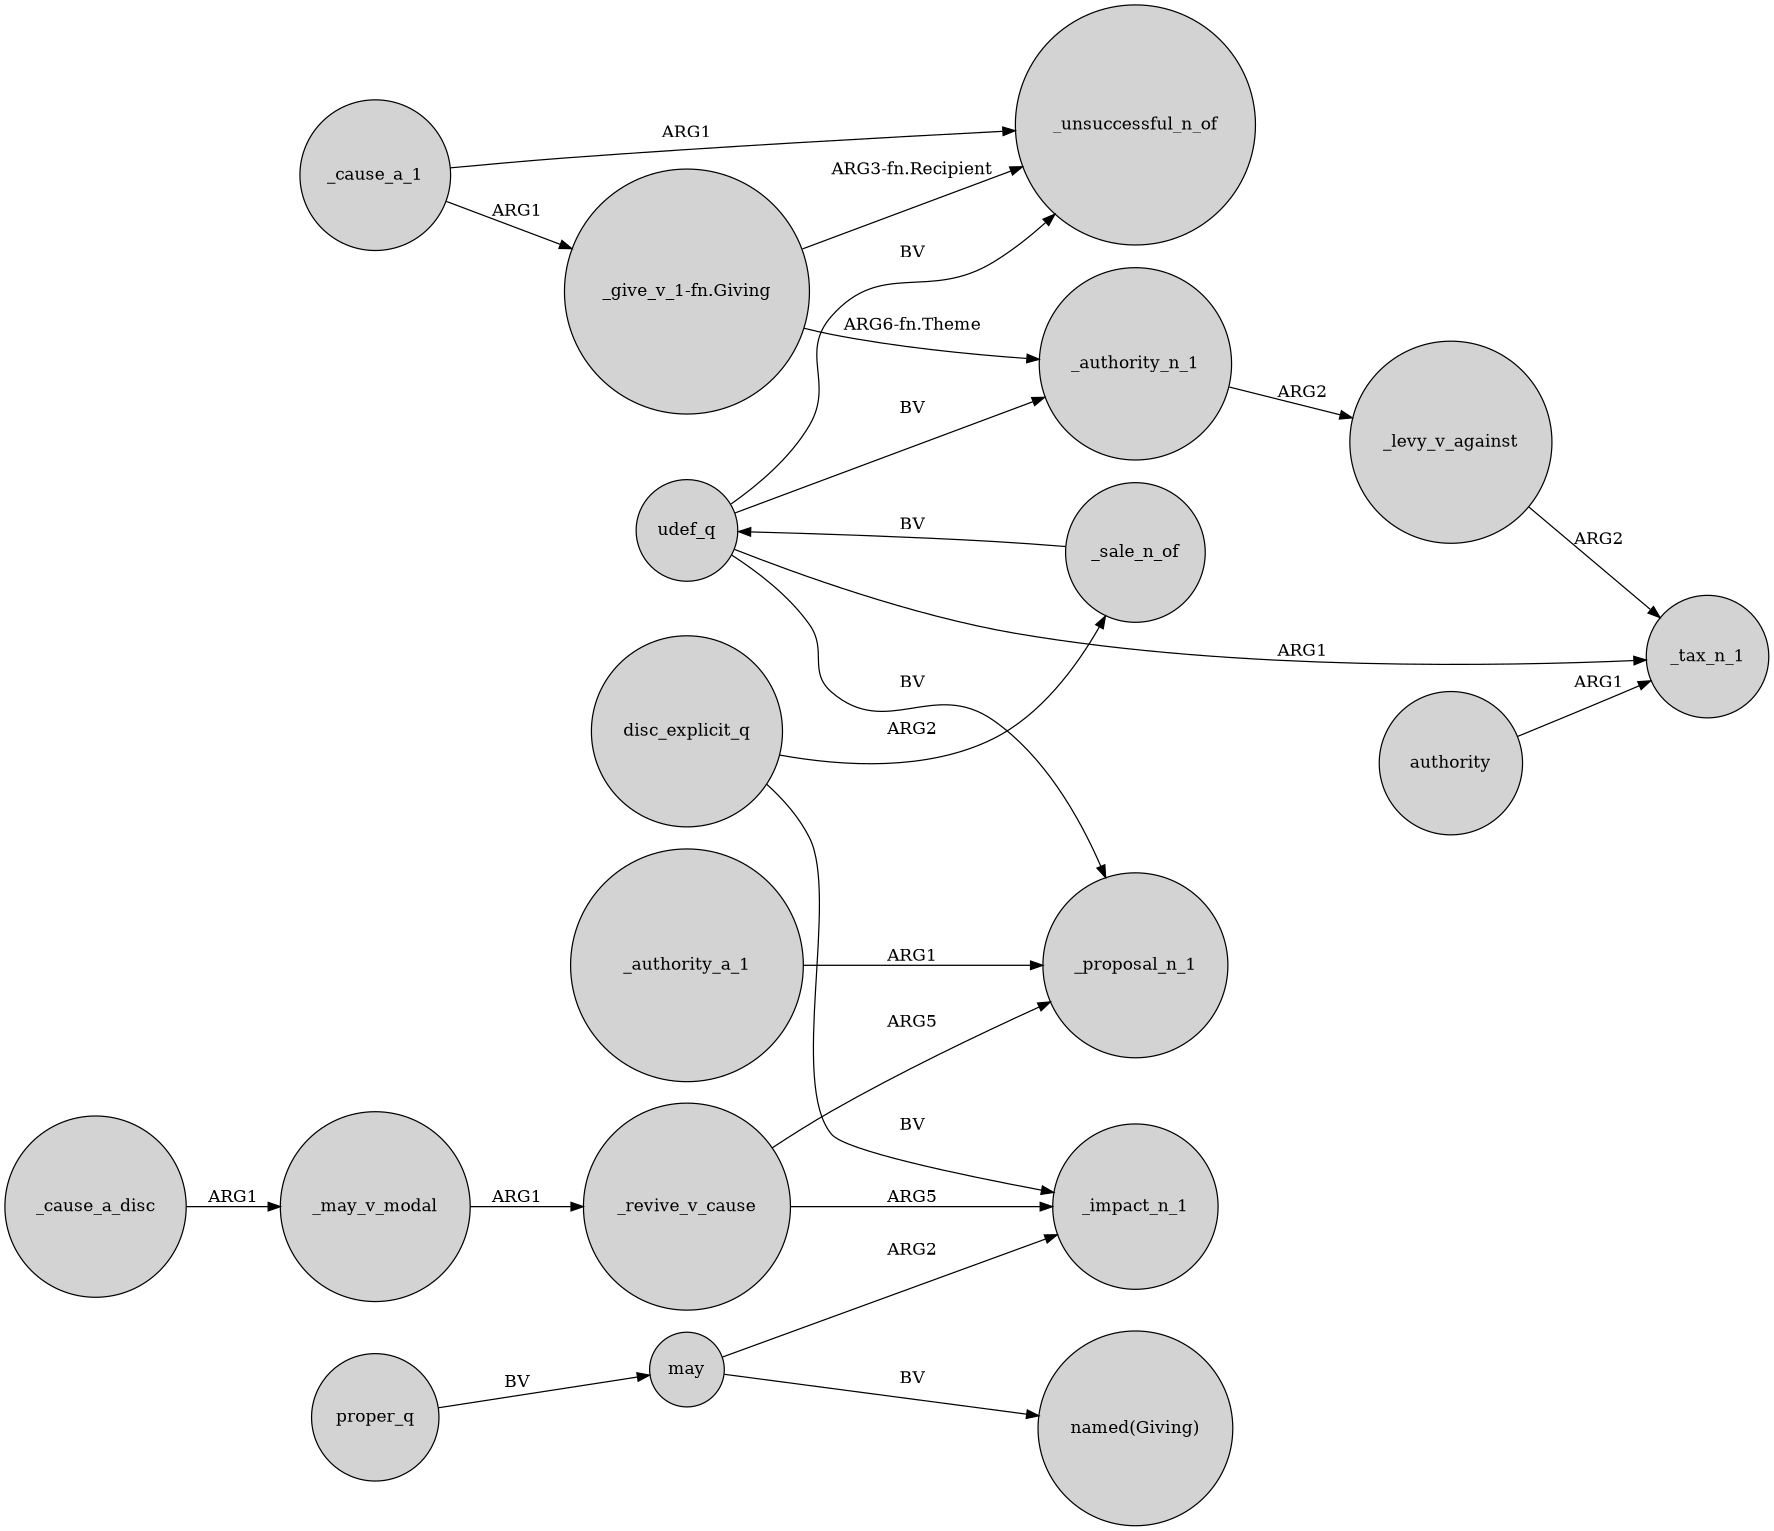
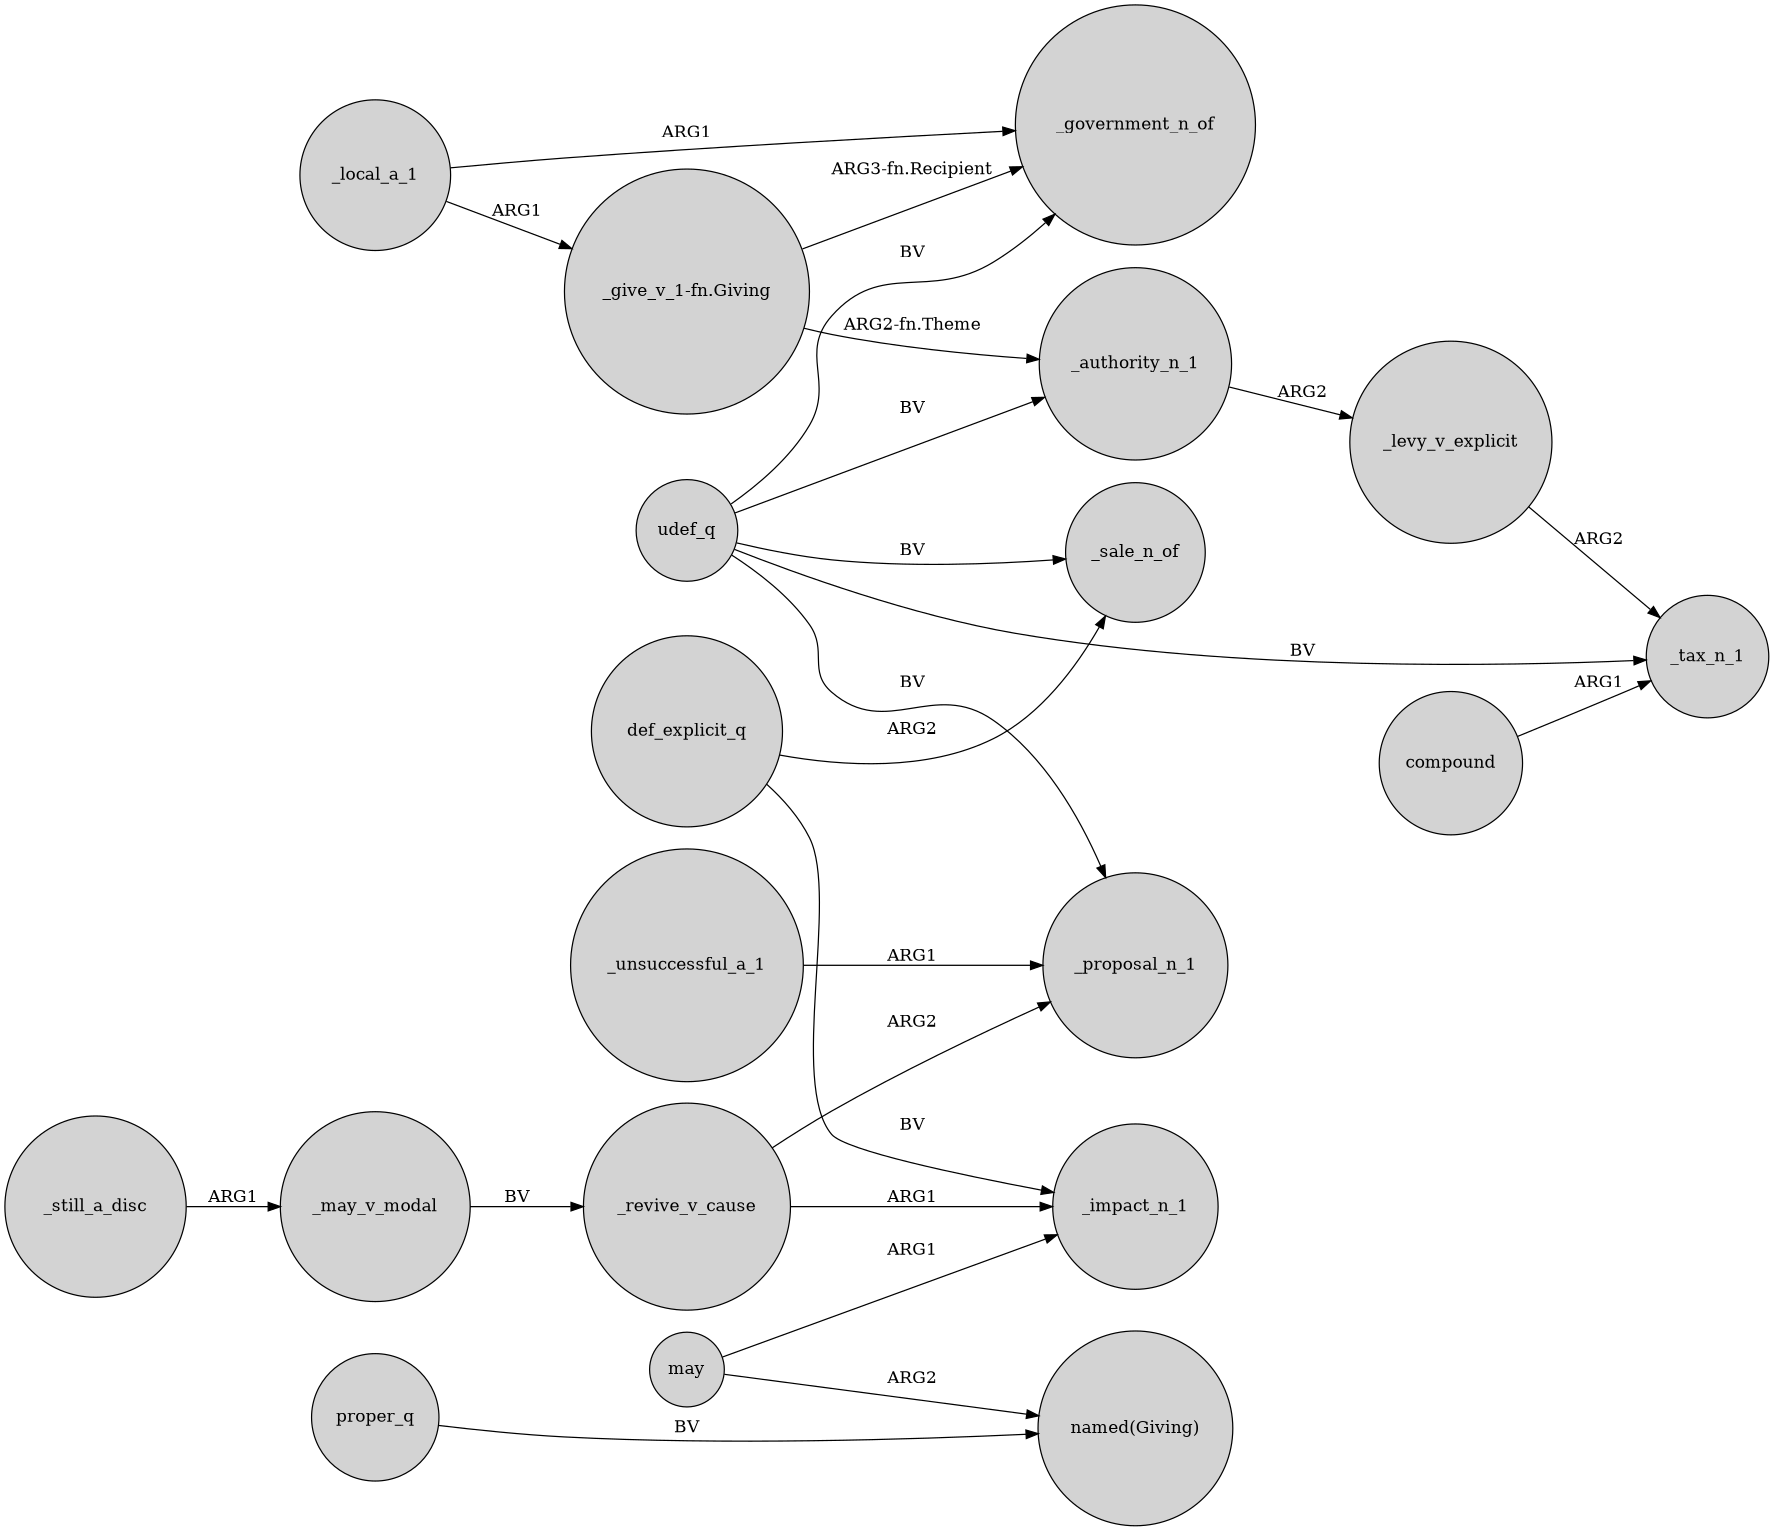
node "_unsuccessful_n_of": label "_unsuccessful_n_of" -> "_government_n_of"
node "_cause_a_1": label "_cause_a_1" -> "_local_a_1"
edge "_give_v_1-fn.Giving" -> "_authority_n_1": label "ARG6-fn.Theme" -> "ARG2-fn.Theme"
node "_levy_v_against": label "_levy_v_against" -> "_levy_v_explicit"
edge "_sale_n_of" -> "udef_q": reversed
edge "udef_q" -> "_tax_n_1": label "ARG1" -> "BV"
node "disc_explicit_q": label "disc_explicit_q" -> "def_explicit_q"
node "authority": label "authority" -> "compound"
node "_authority_a_1": label "_authority_a_1" -> "_unsuccessful_a_1"
edge "_revive_v_cause" -> "_proposal_n_1": label "ARG5" -> "ARG2"
edge "_may_v_modal" -> "_revive_v_cause": label "ARG1" -> "BV"
edge "_revive_v_cause" -> "_impact_n_1": label "ARG5" -> "ARG1"
node "_cause_a_disc": label "_cause_a_disc" -> "_still_a_disc"
edge "may" -> "_impact_n_1": label "ARG2" -> "ARG1"
edge "may" -> "named(Giving)": label "BV" -> "ARG2"
edge "proper_q" -> "may": now "proper_q" -> "named(Giving)"
